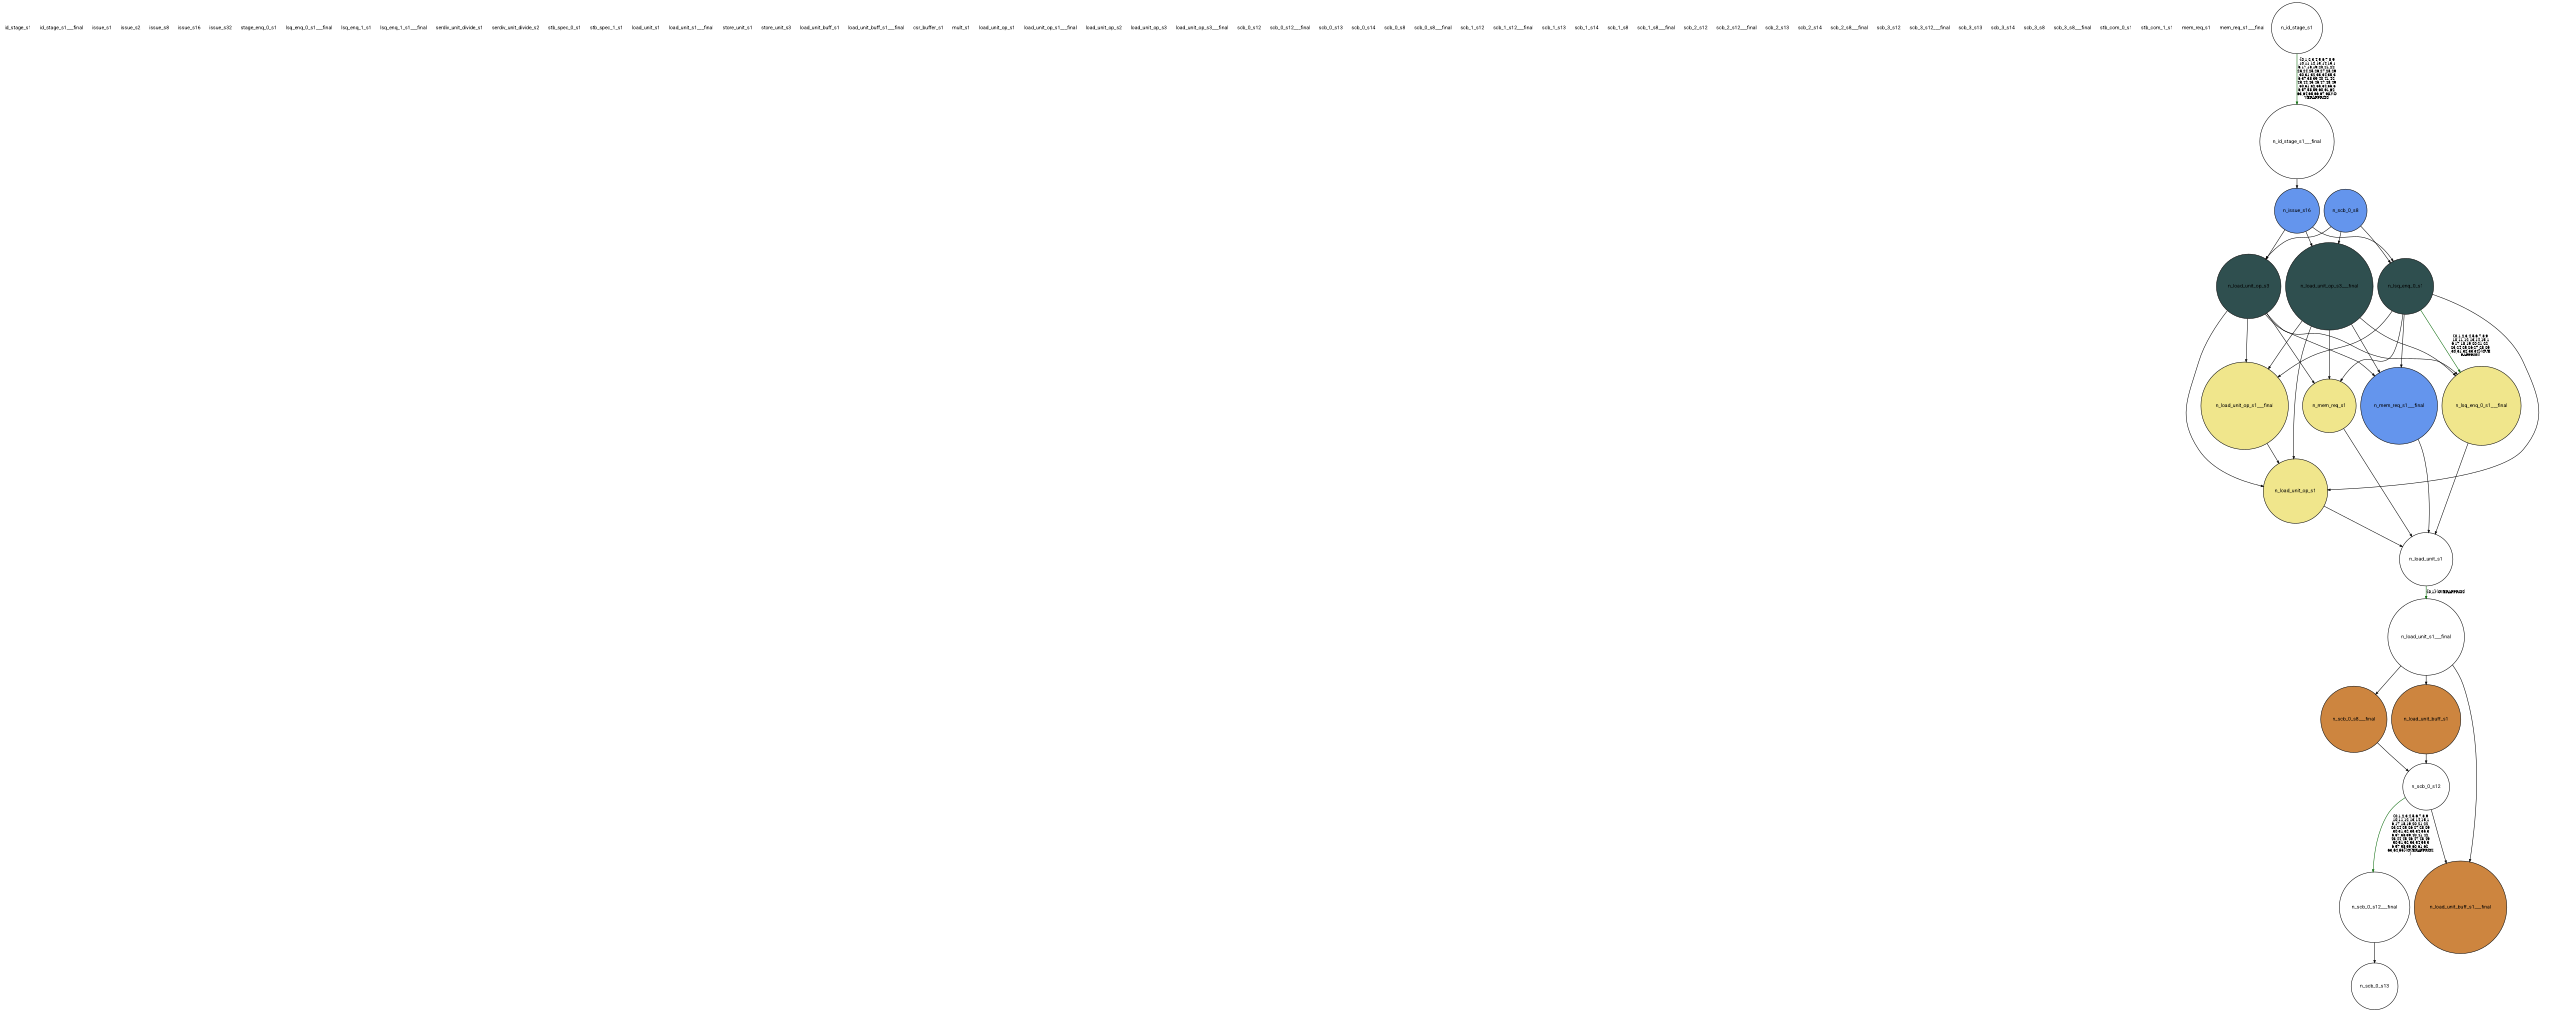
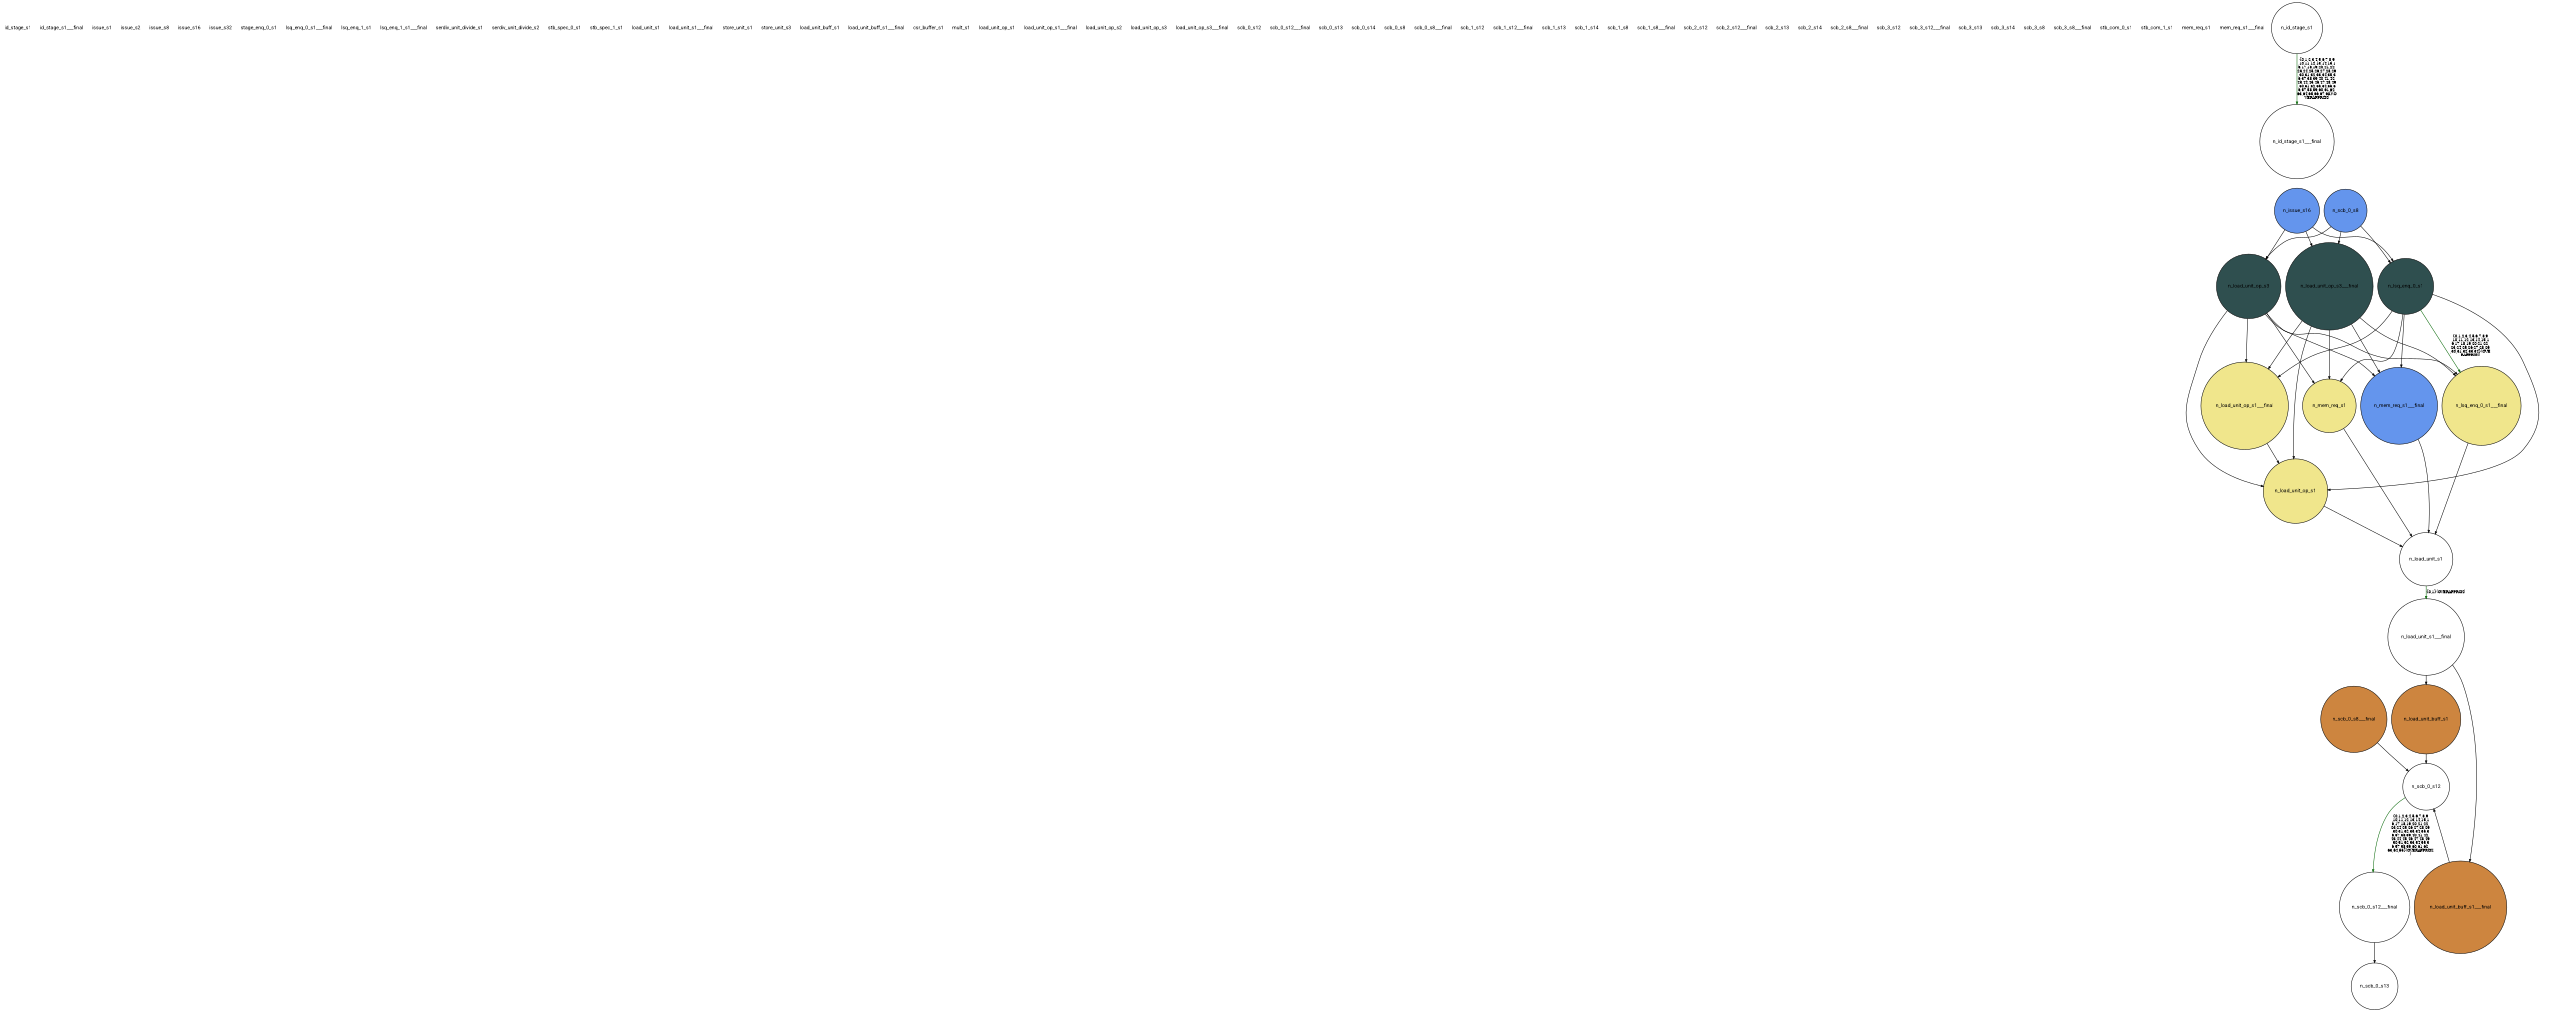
edge "n_id_stage_s1___final" -> "n_issue_s16": removed
edge "n_load_unit_s1___final" -> "n_scb_0_s8___final": removed
edge "n_scb_0_s12" -> "n_load_unit_buff_s1___final": reversed
